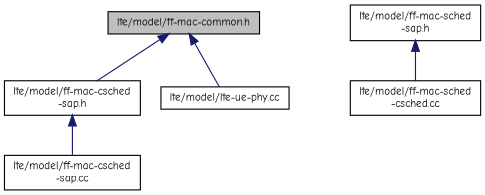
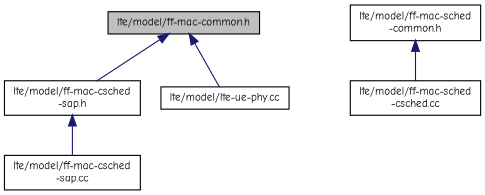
node "lte/model/ff-mac-sched -sap.h": label "lte/model/ff-mac-sched -sap.h" -> "lte/model/ff-mac-sched -common.h"
